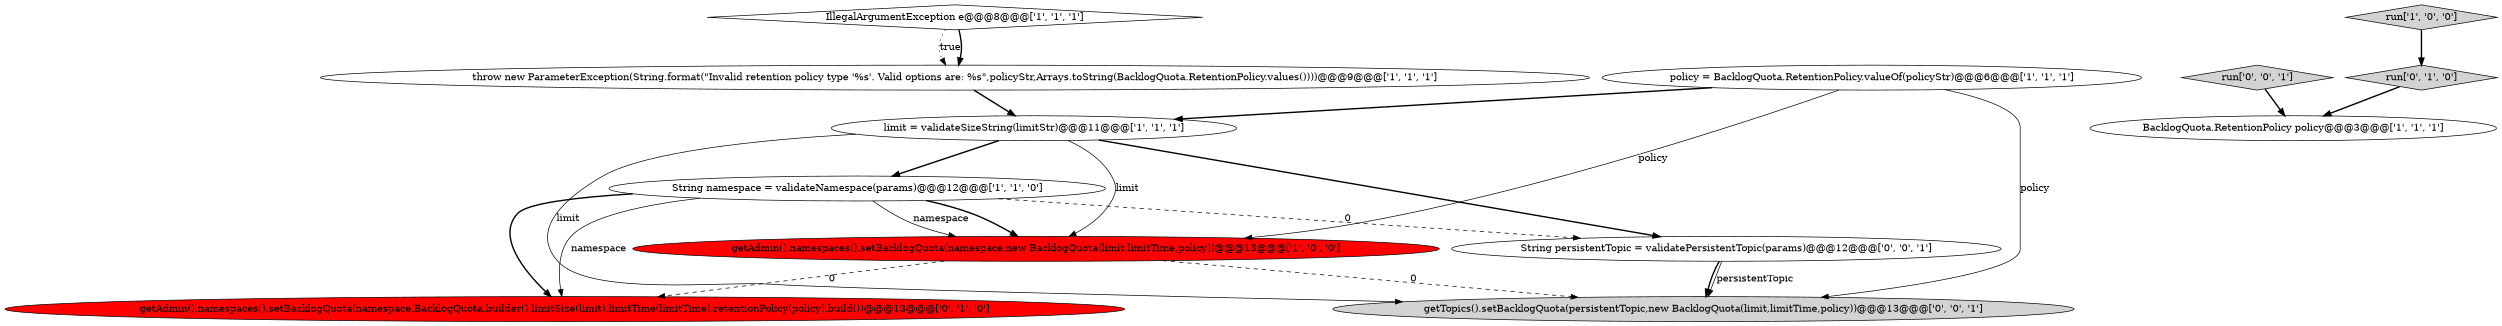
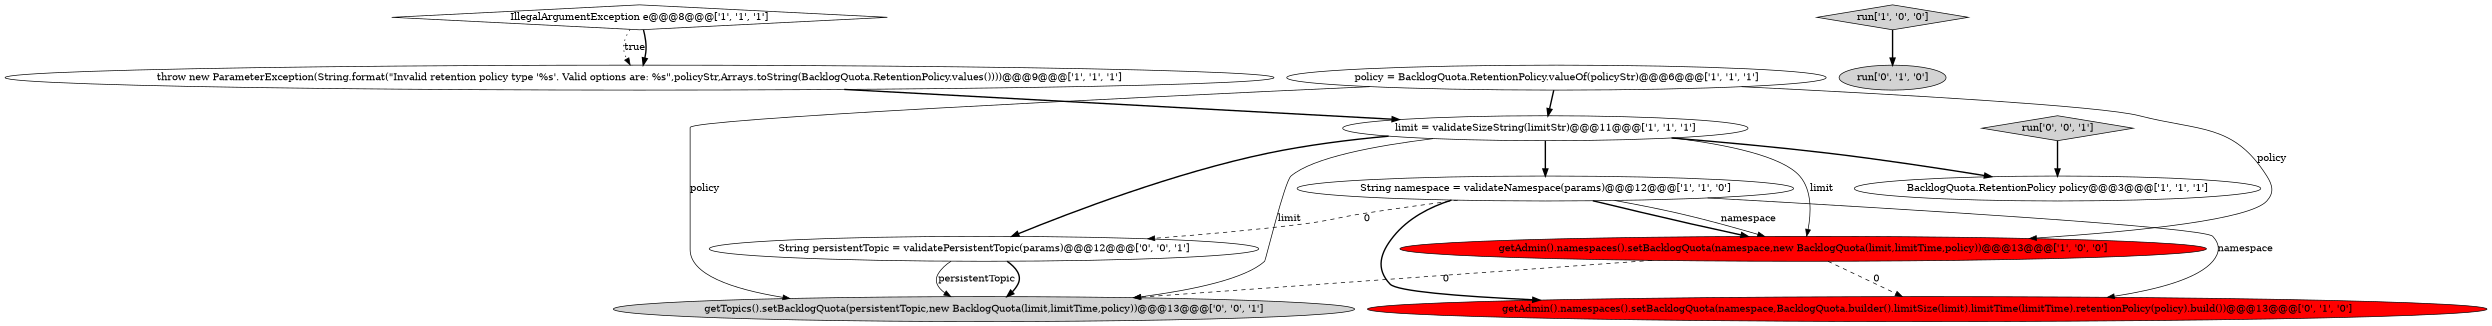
node "run['0', '1', '0']": shape diamond -> ellipse
edge "run['0', '1', '0']" -> "BacklogQuota.RetentionPolicy policy@@@3@@@['1', '1', '1']": now "limit = validateSizeString(limitStr)@@@11@@@['1', '1', '1']" -> "BacklogQuota.RetentionPolicy policy@@@3@@@['1', '1', '1']"
